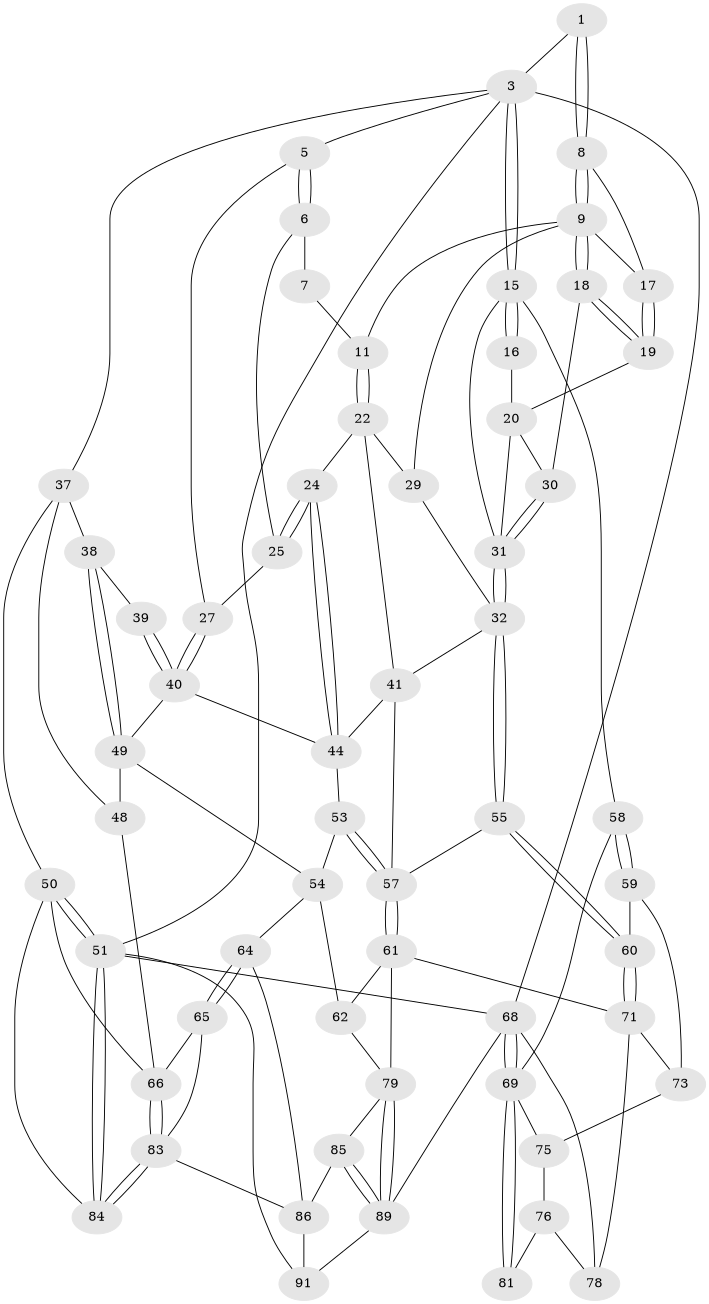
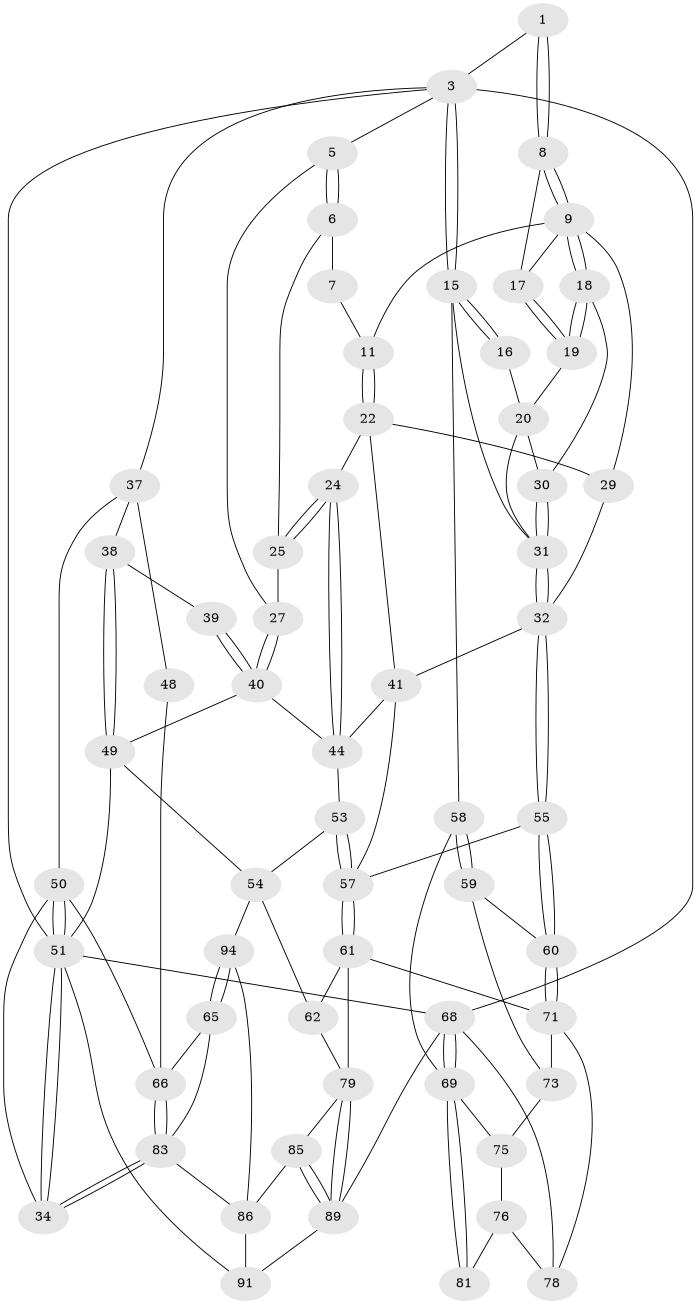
edge "49" -- "48": now "49" -- "51"
node "64": label "64" -> "94"
node "84": label "84" -> "34"
